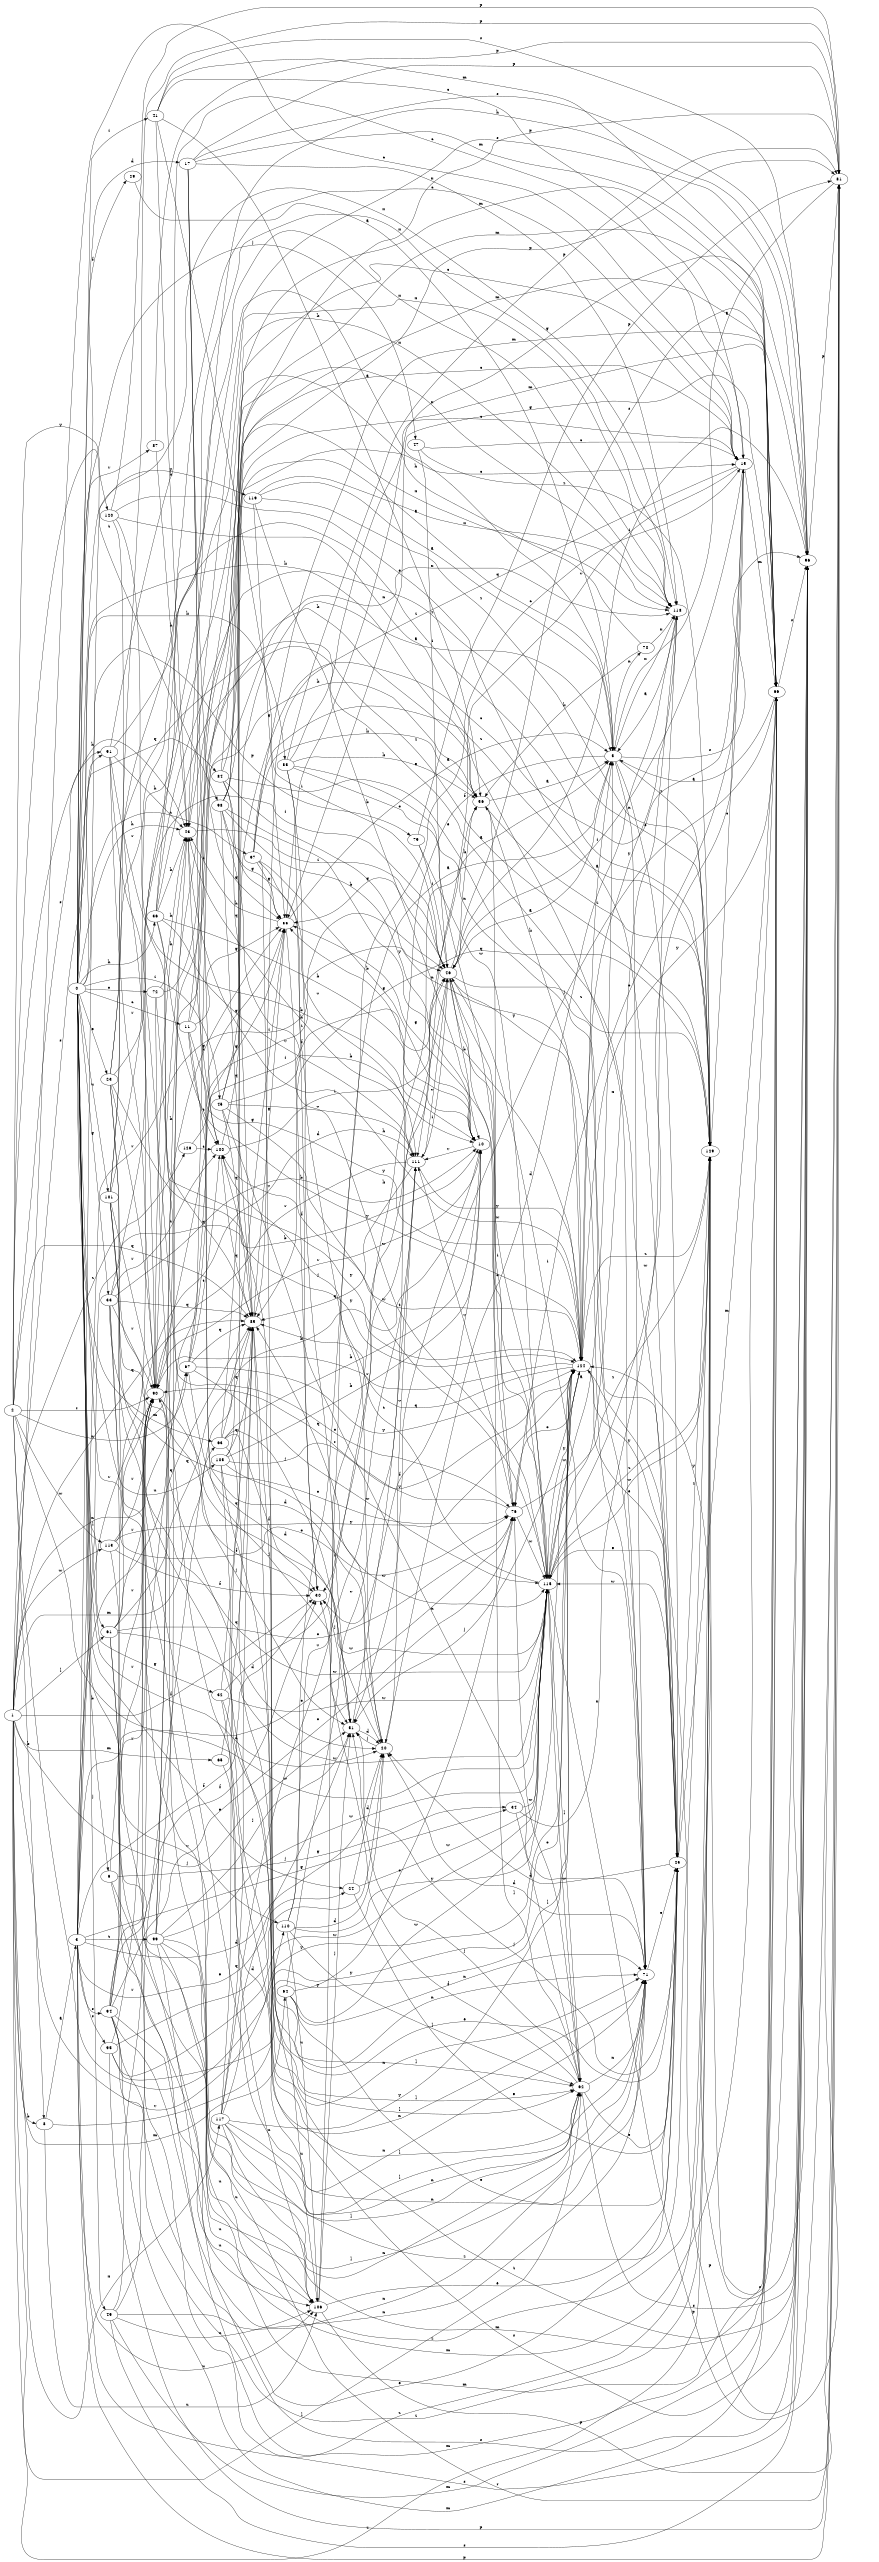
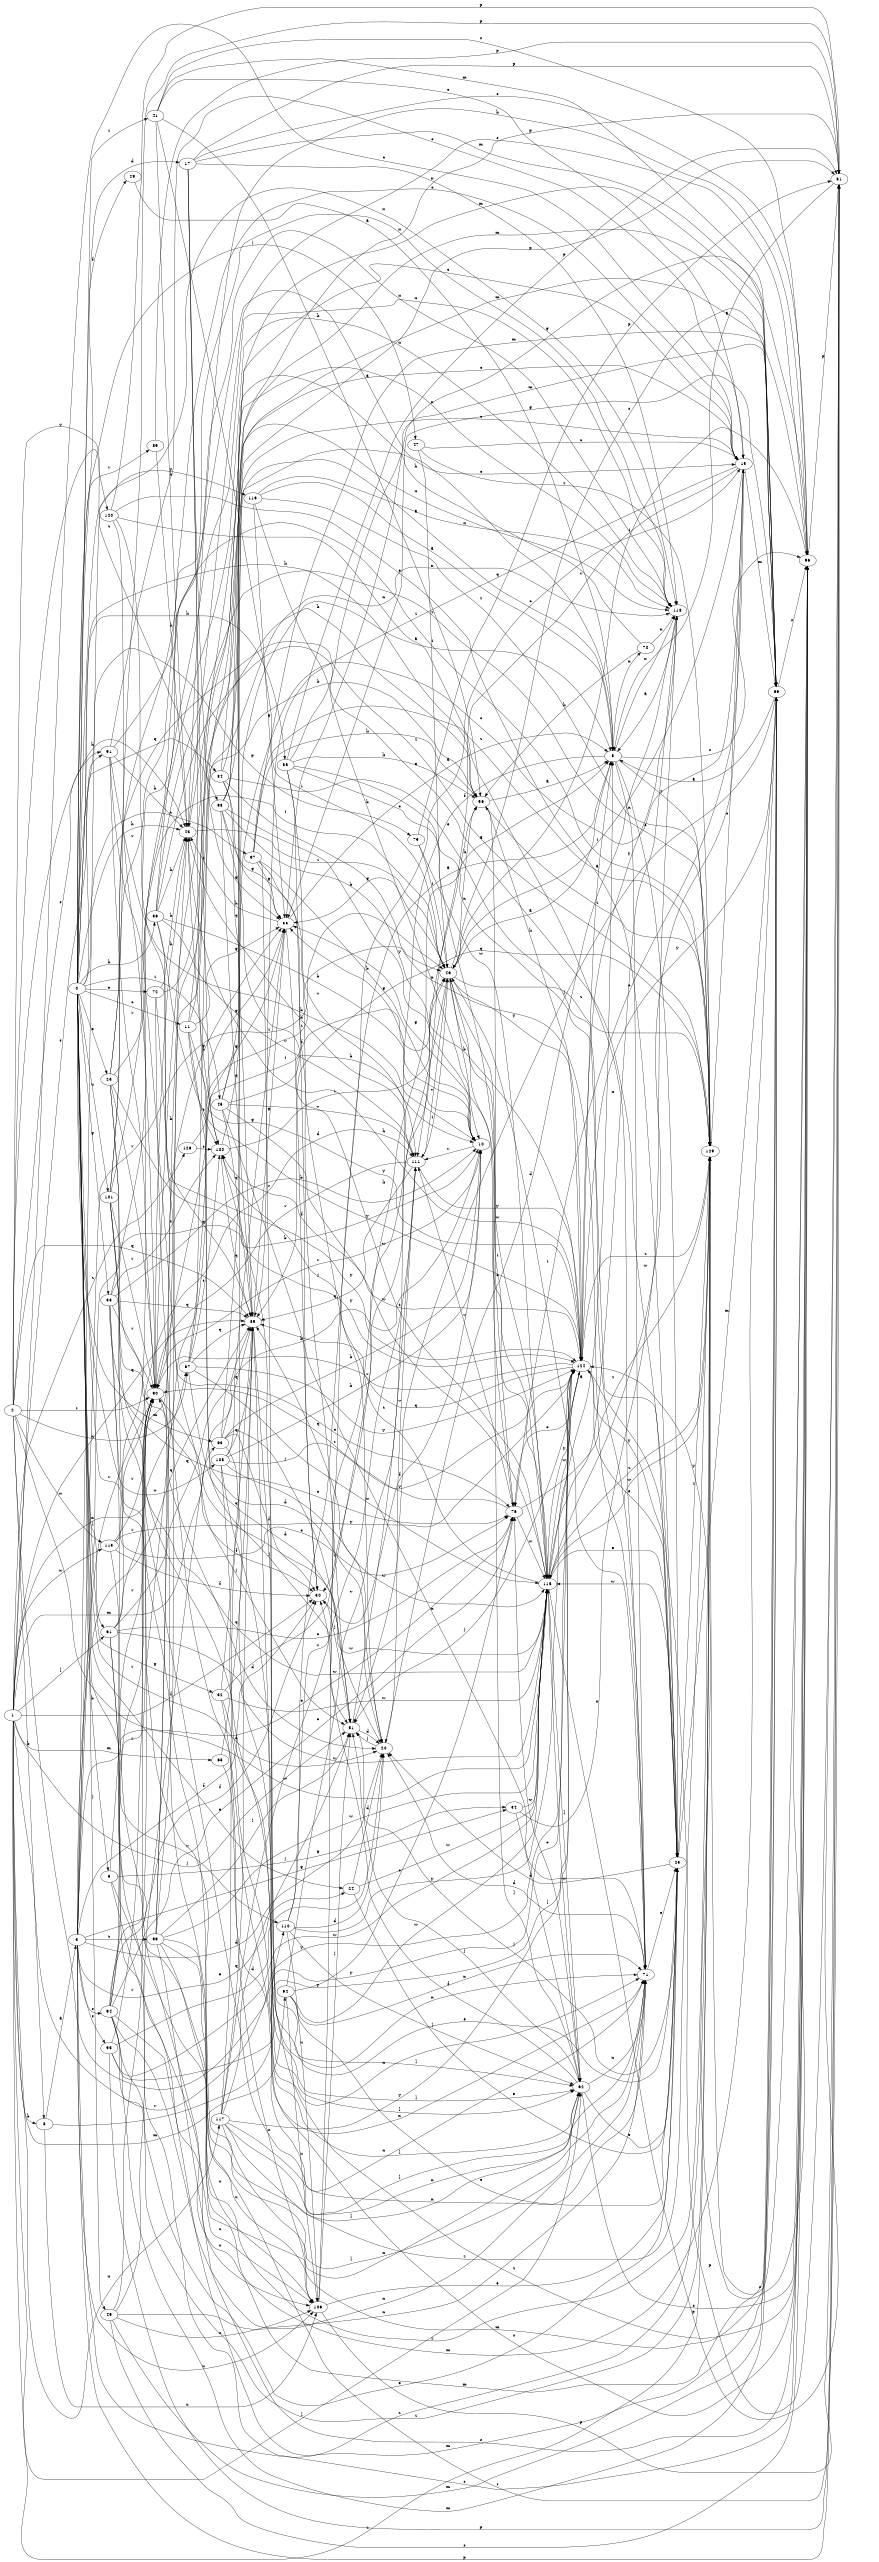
node "87": label "87" -> "89"
